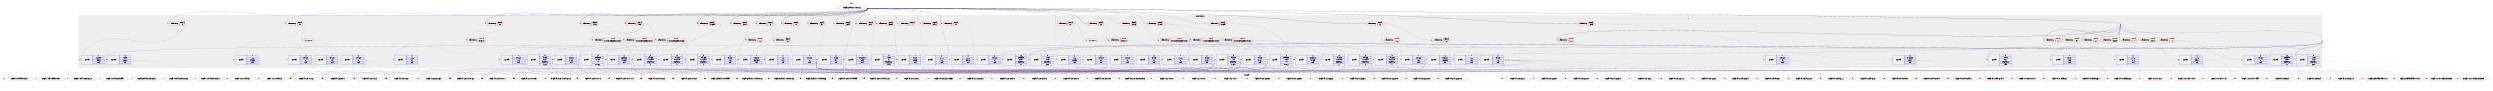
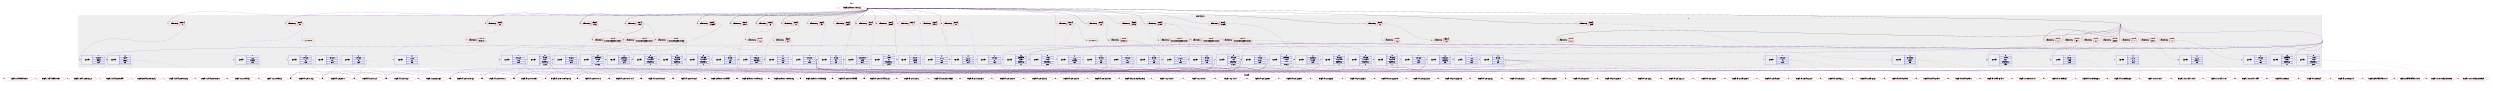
node "portage://dev-lang/lua-5.1.5-r4": added
